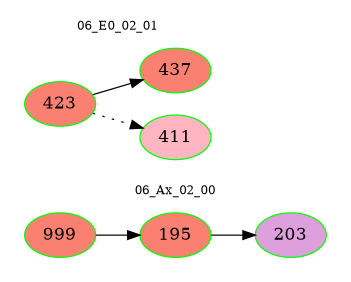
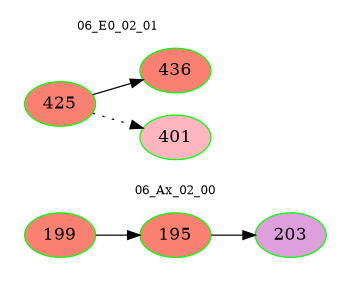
node "437": label "437" -> "436"
node "423": label "423" -> "425"
node "411": label "411" -> "401"
node "999": label "999" -> "199"
